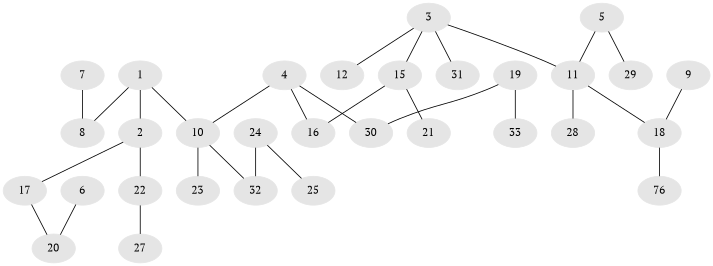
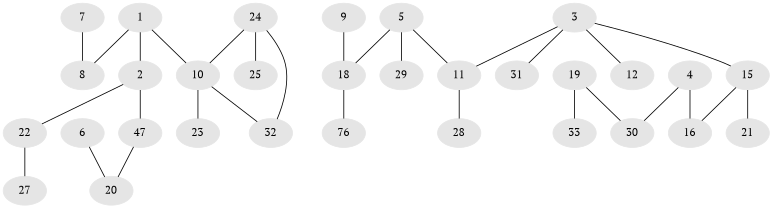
edge "4" -- "10": now "24" -- "10"
edge "11" -- "18": now "5" -- "18"
node "17": label "17" -> "47"
